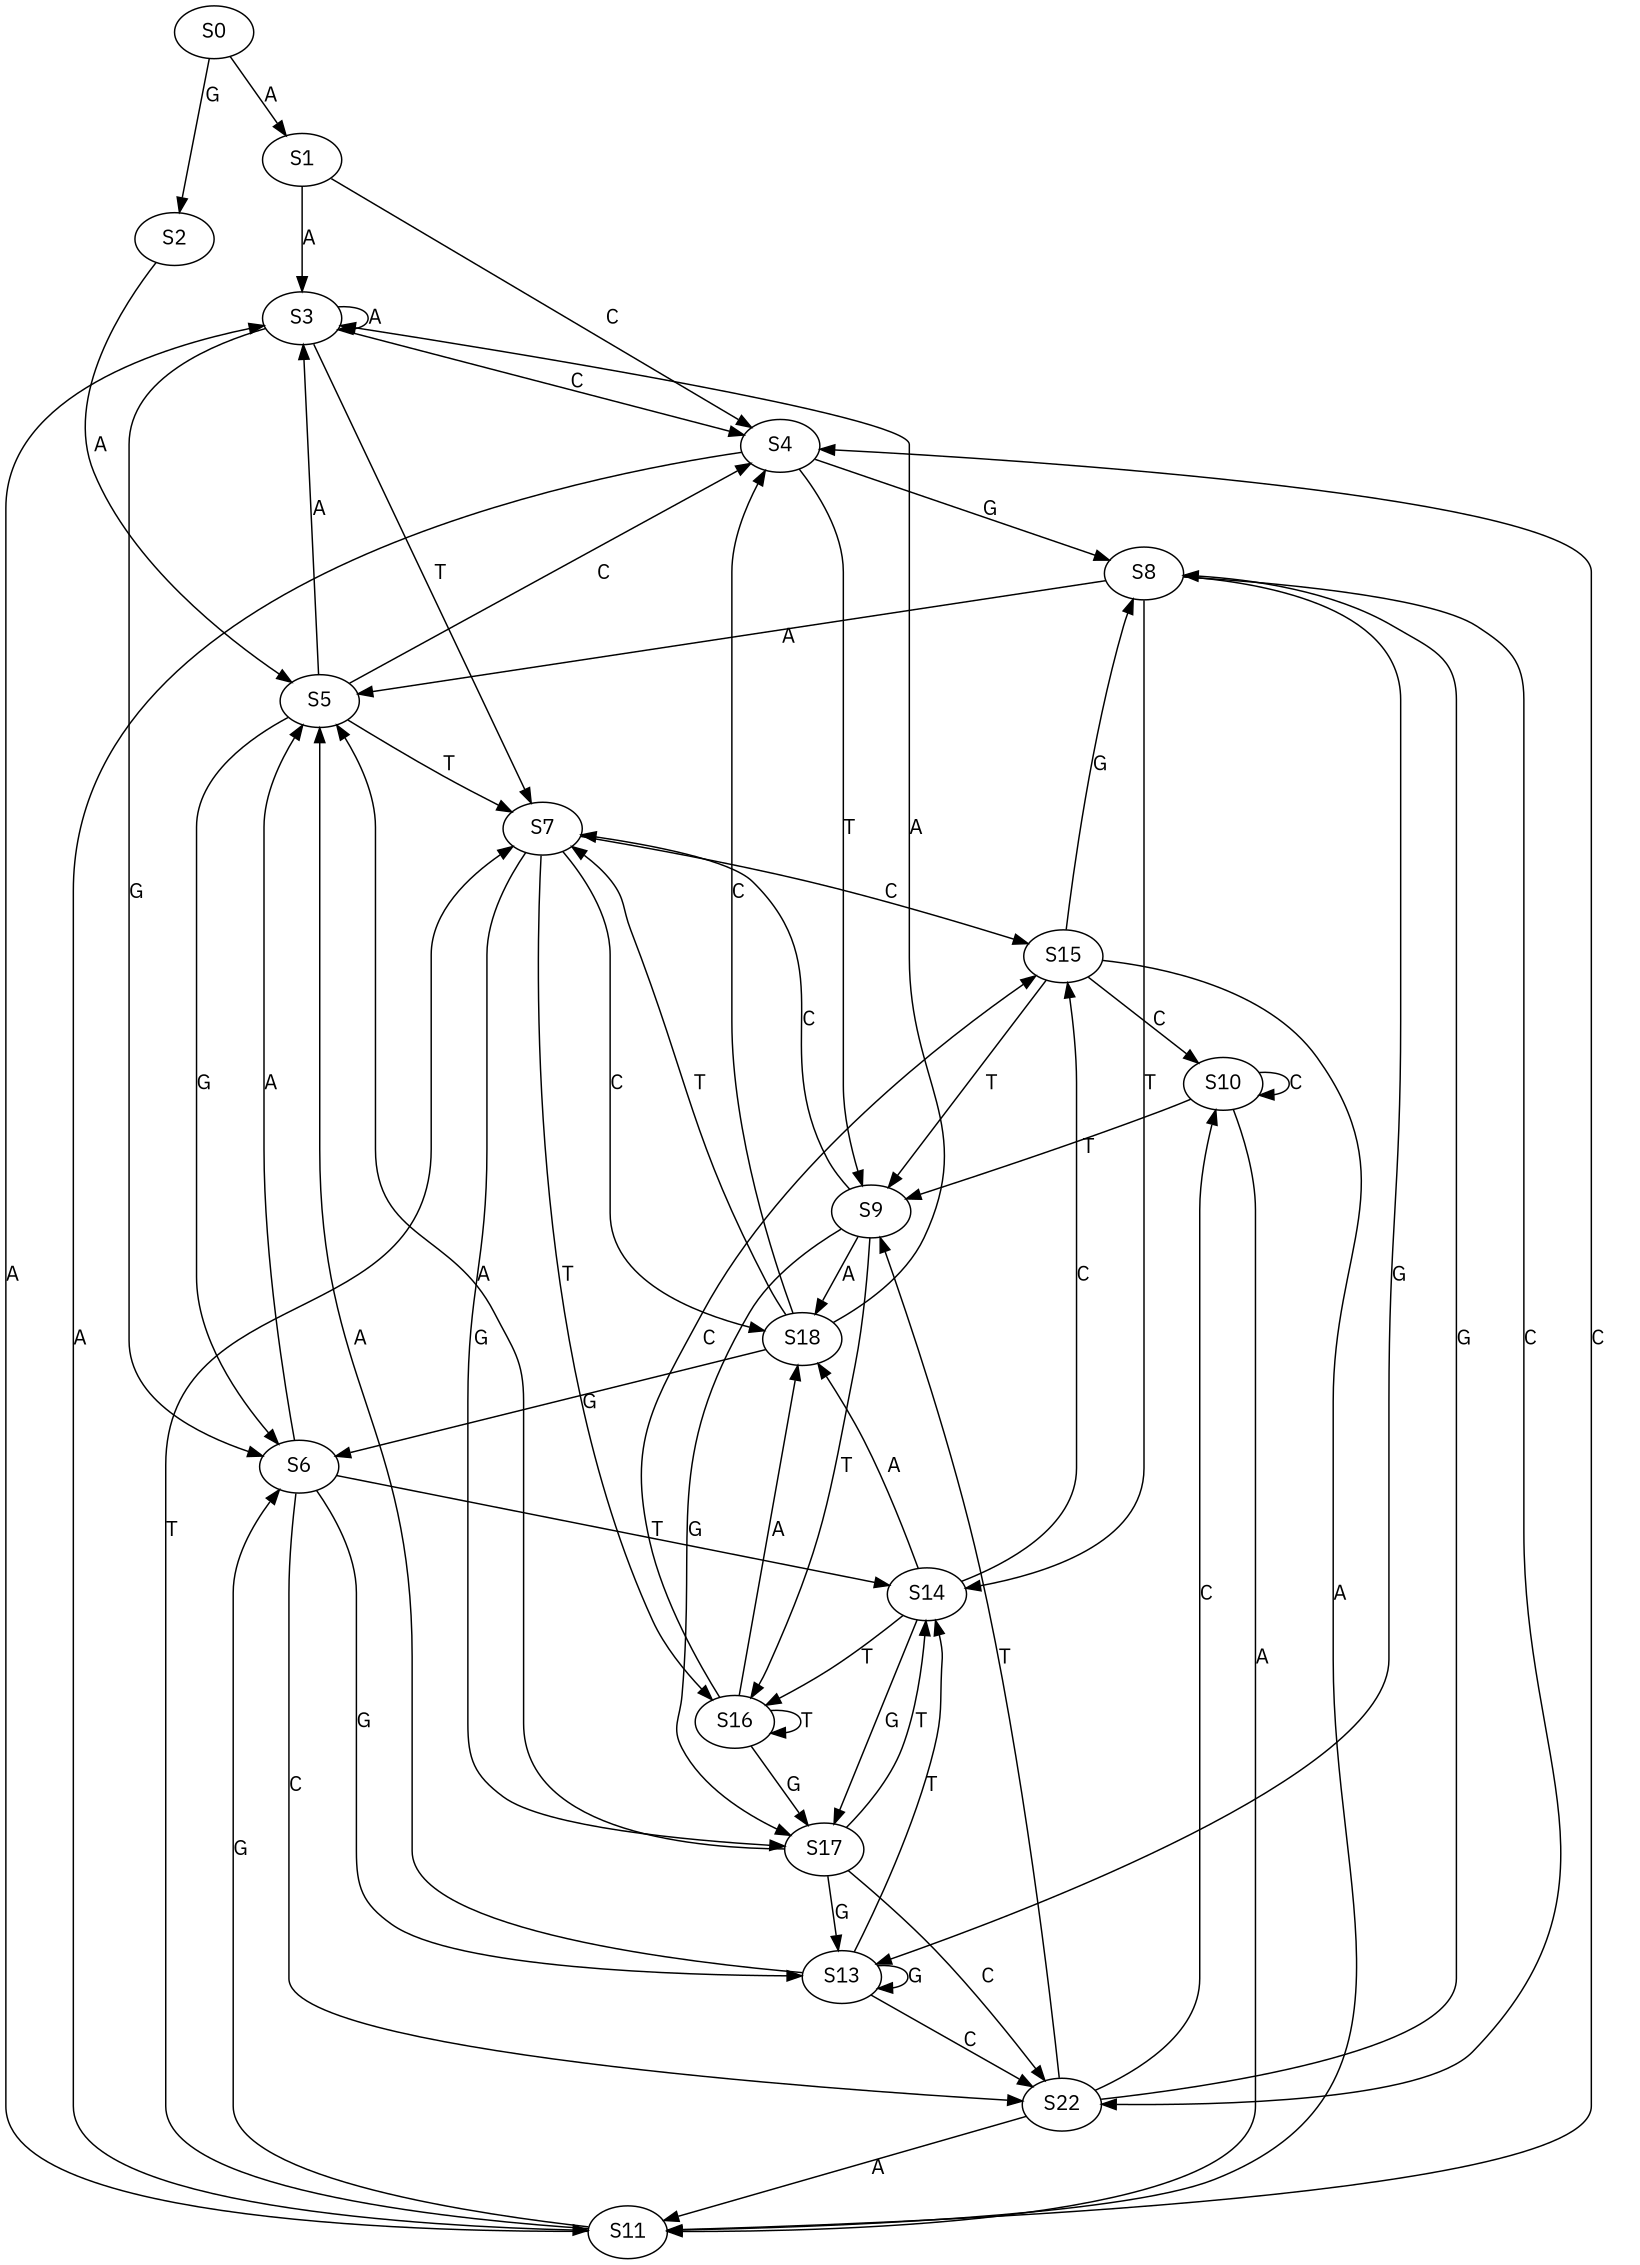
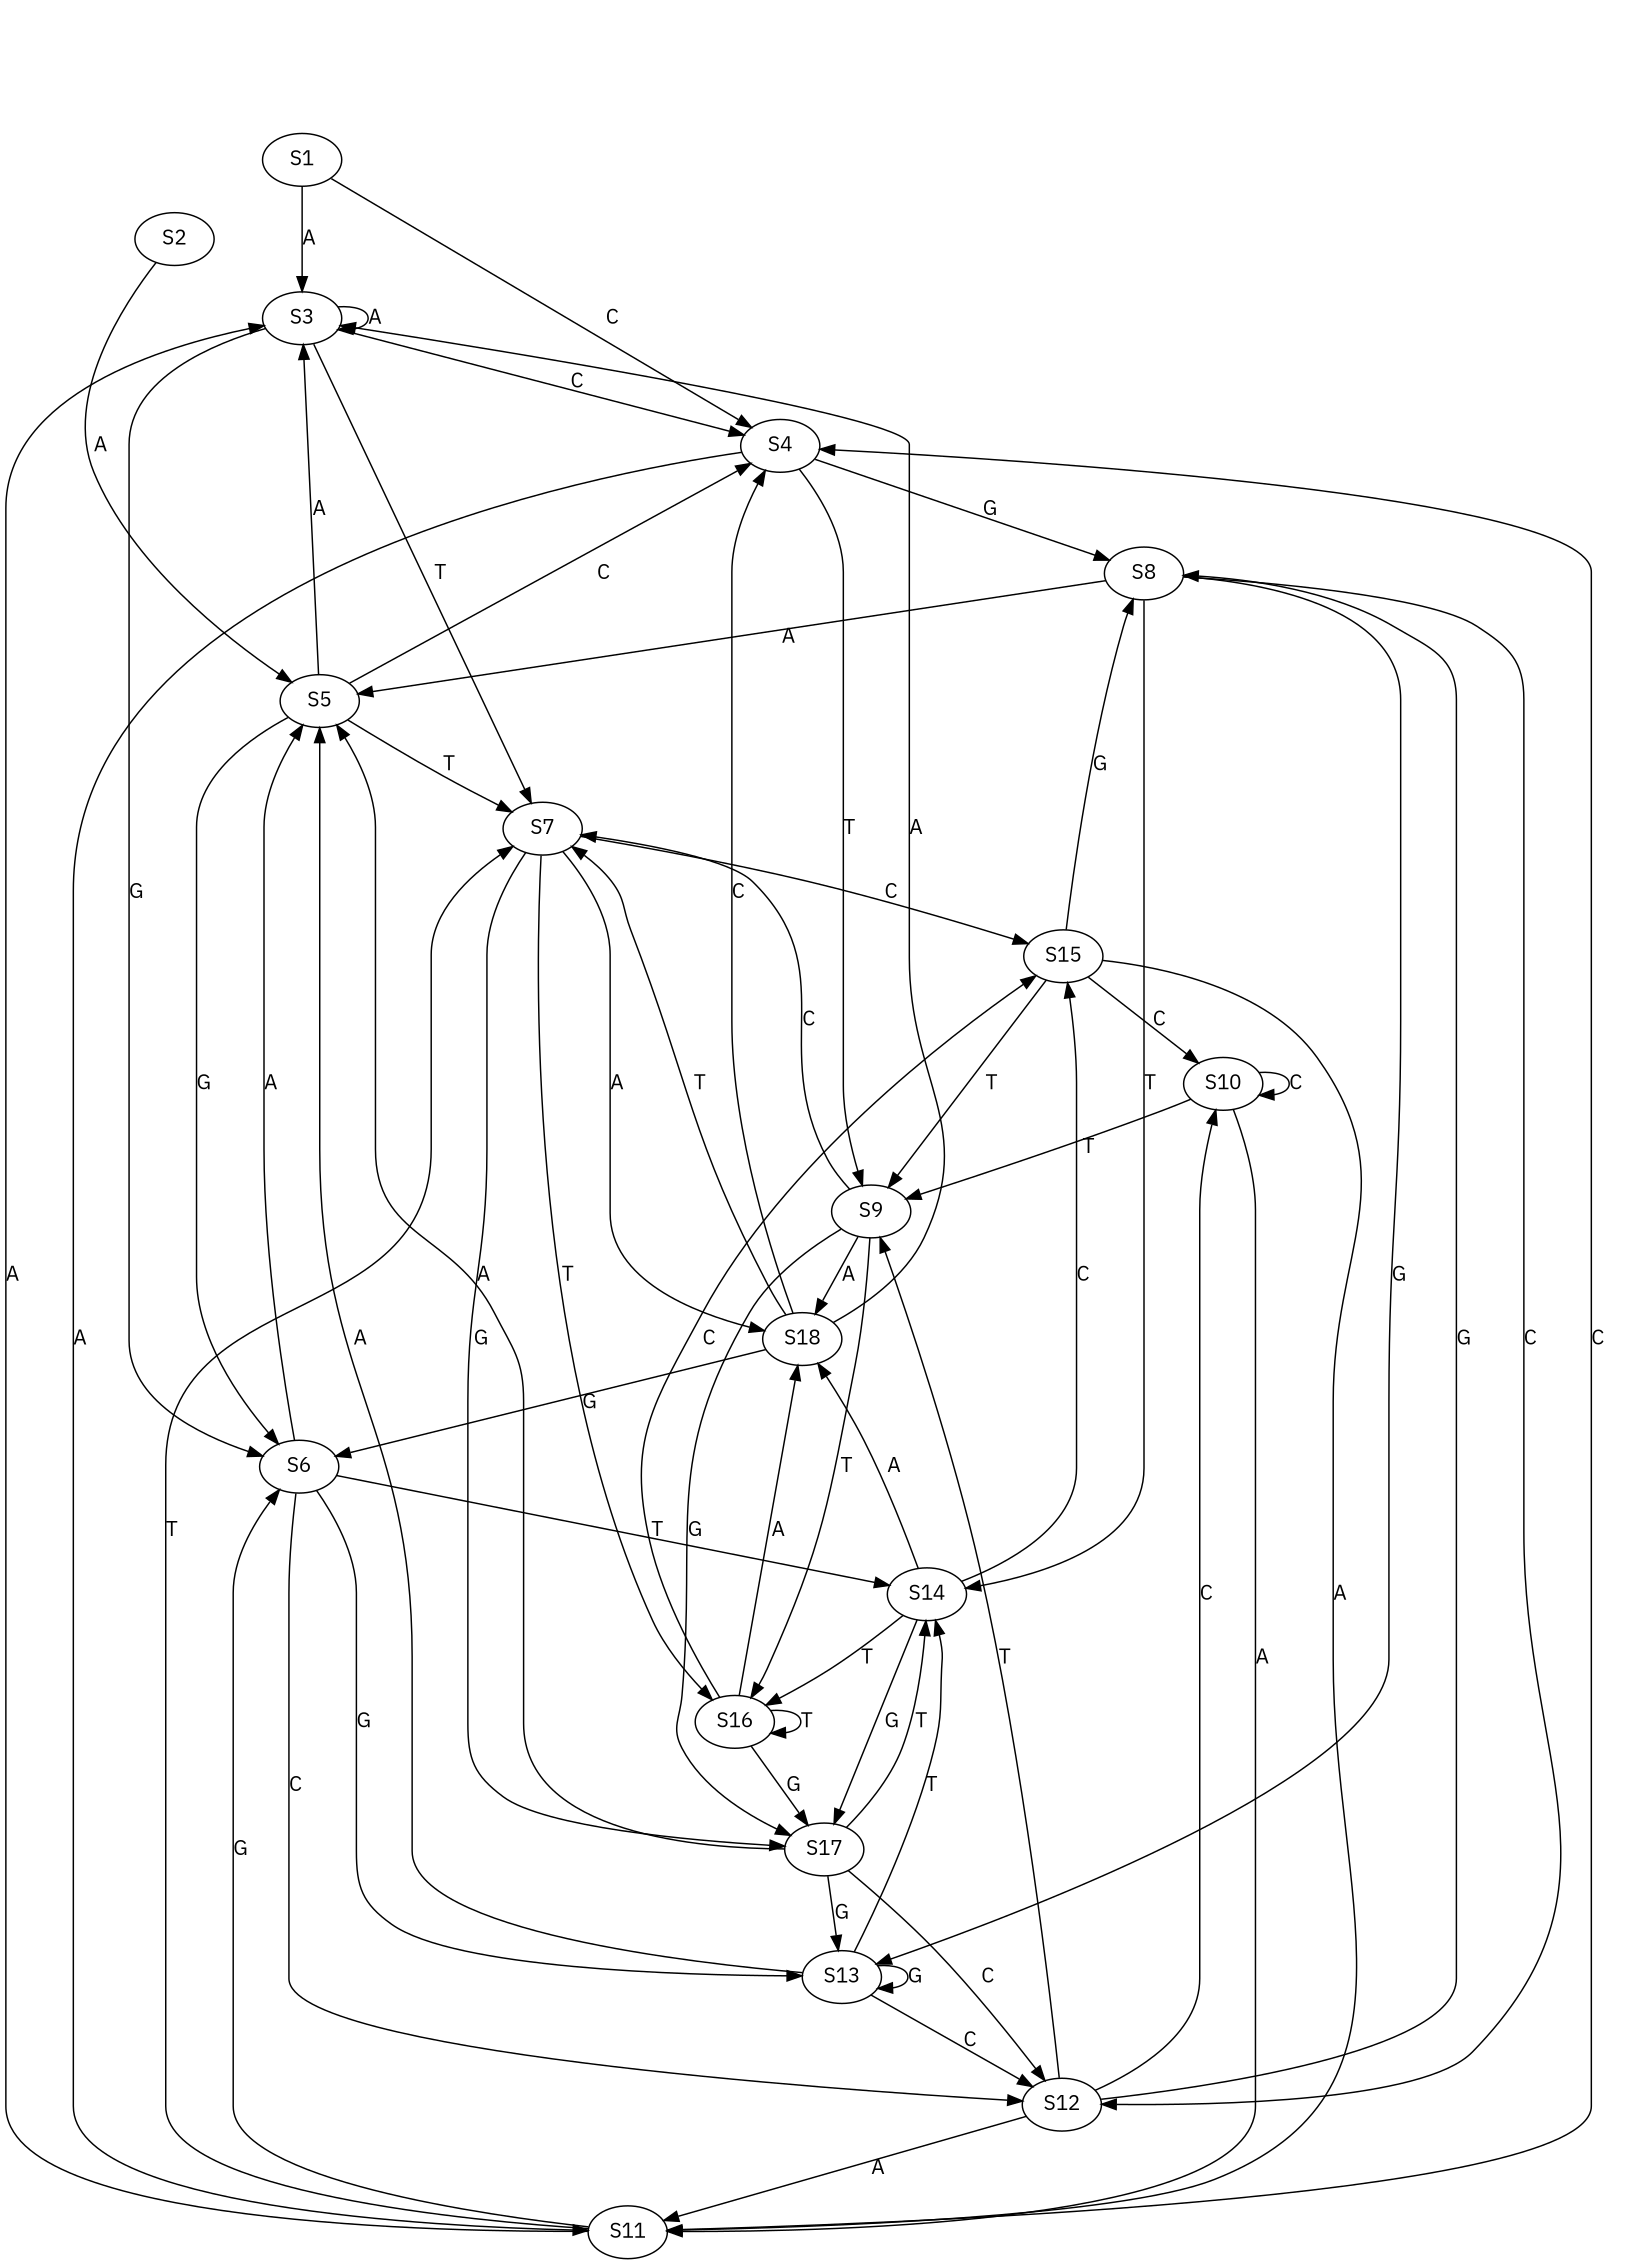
node "S0": removed
edge "S7" -> "S18": label "C" -> "A"
node "S22": label "S22" -> "S12"
